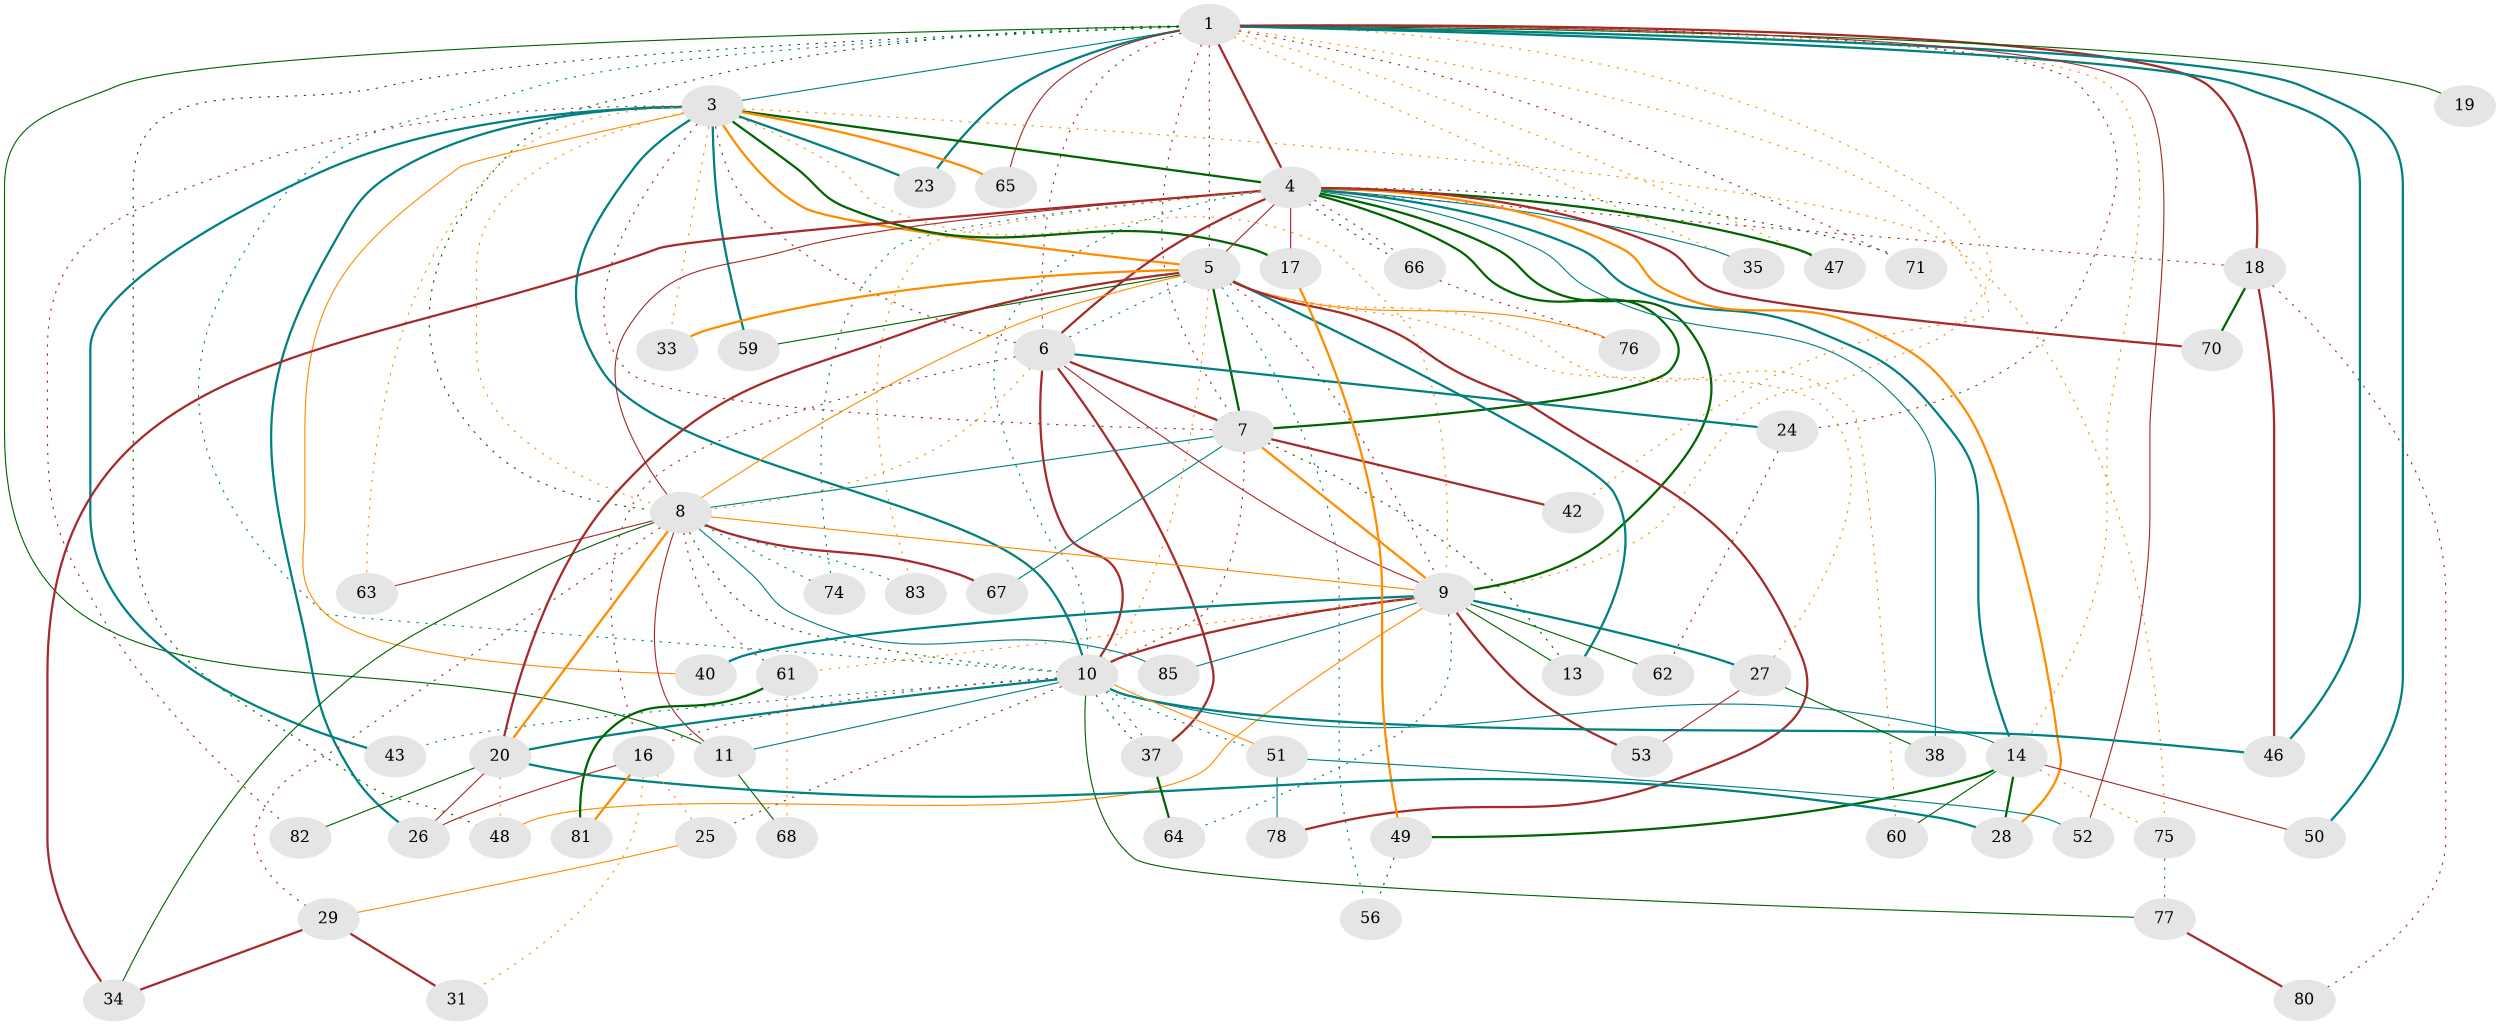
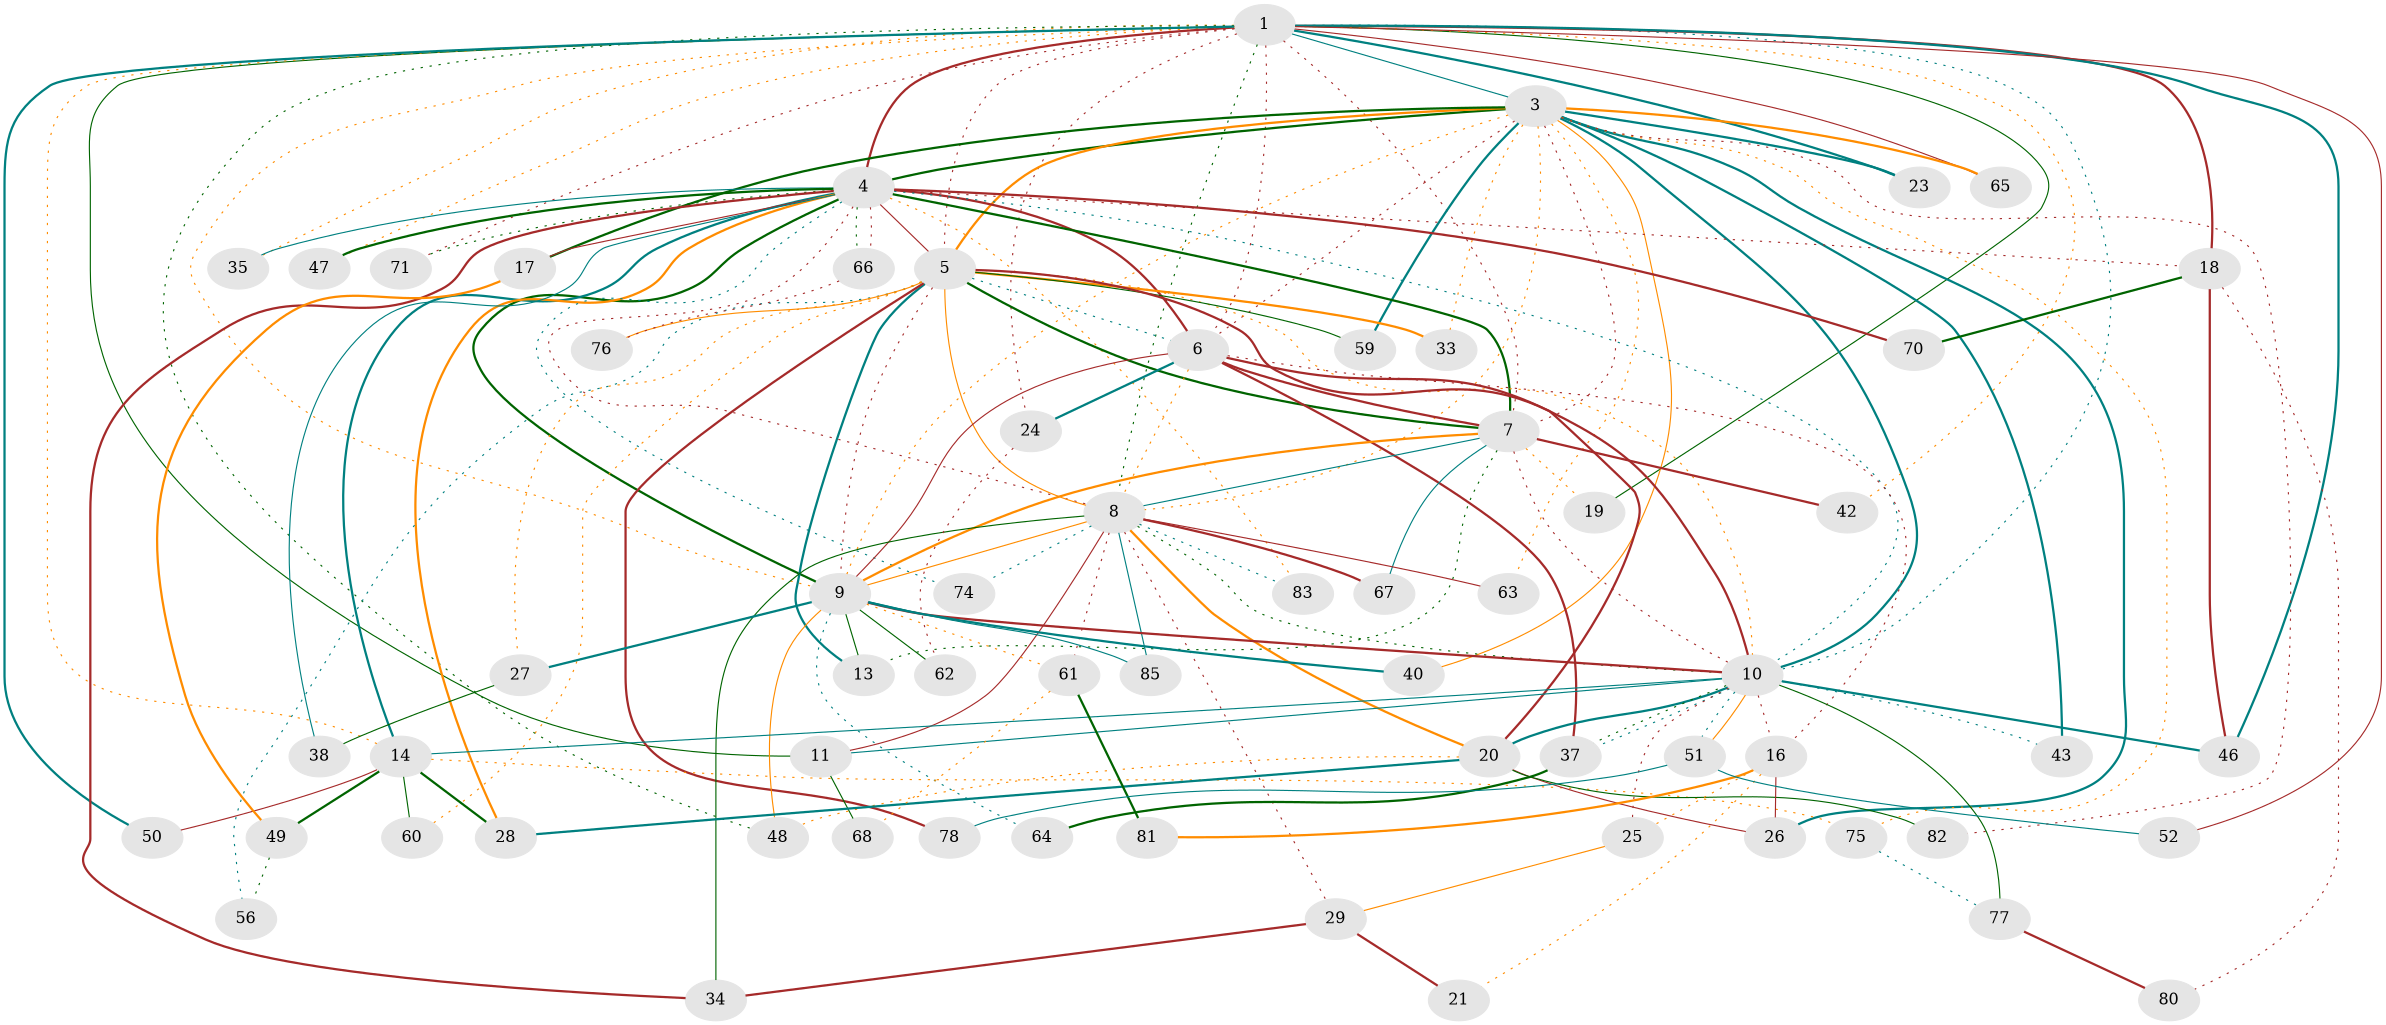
edge "4" -- "8": style solid -> dotted
edge "7" -- "19": added
node "53": removed
node "31": label "31" -> "21"
